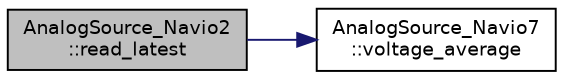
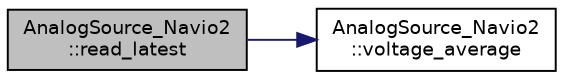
node "AnalogSource_Navio7 ::voltage_average": label "AnalogSource_Navio7 ::voltage_average" -> "AnalogSource_Navio2 ::voltage_average"
